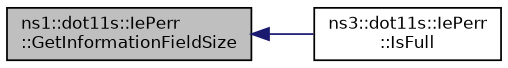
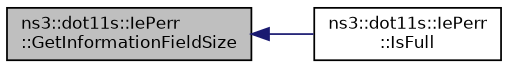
node "ns1::dot11s::IePerr ::GetInformationFieldSize": label "ns1::dot11s::IePerr ::GetInformationFieldSize" -> "ns3::dot11s::IePerr ::GetInformationFieldSize"
